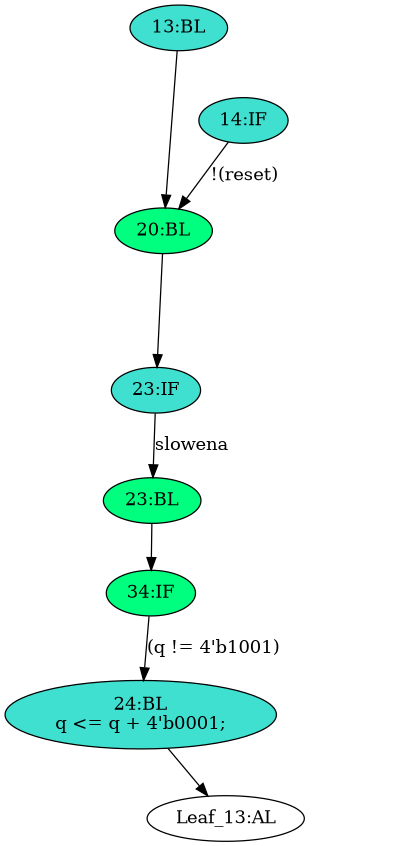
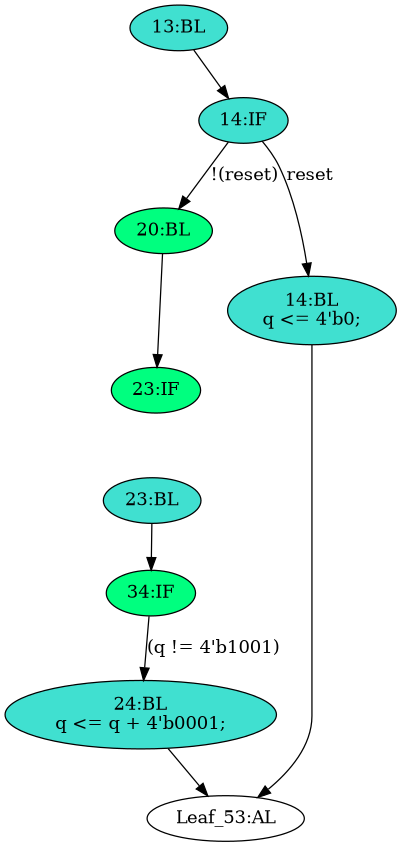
edge "13:BL" -> "20:BL": now "13:BL" -> "14:IF"
node "14:BL q <= 4'b0;": added
node "23:IF": fillcolor turquoise -> springgreen
edge "23:IF" -> "23:BL": removed, label "slowena"
node "23:BL": fillcolor springgreen -> turquoise
node "Leaf_13:AL": label "Leaf_13:AL" -> "Leaf_53:AL"
